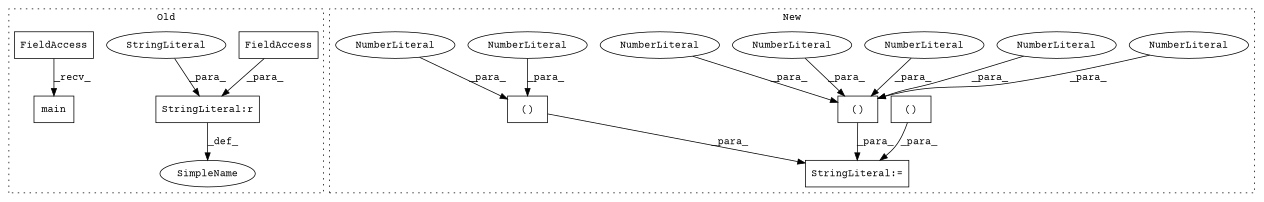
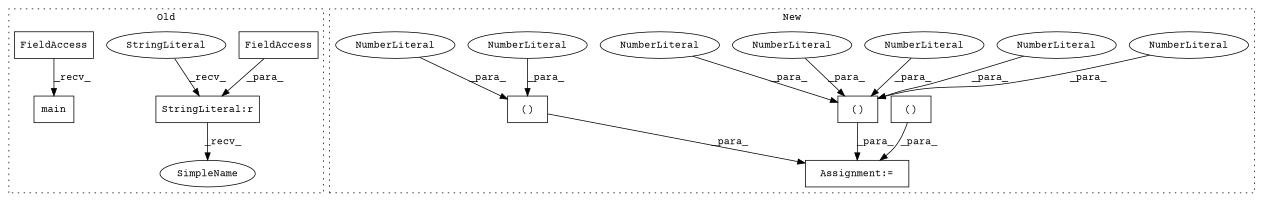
edge "StringLiteral" -> "StringLiteral:r": label "_para_" -> "_recv_"
edge "StringLiteral:r" -> "SimpleName": label "_def_" -> "_recv_"
node "StringLiteral:=": label "StringLiteral:=" -> "Assignment:="
